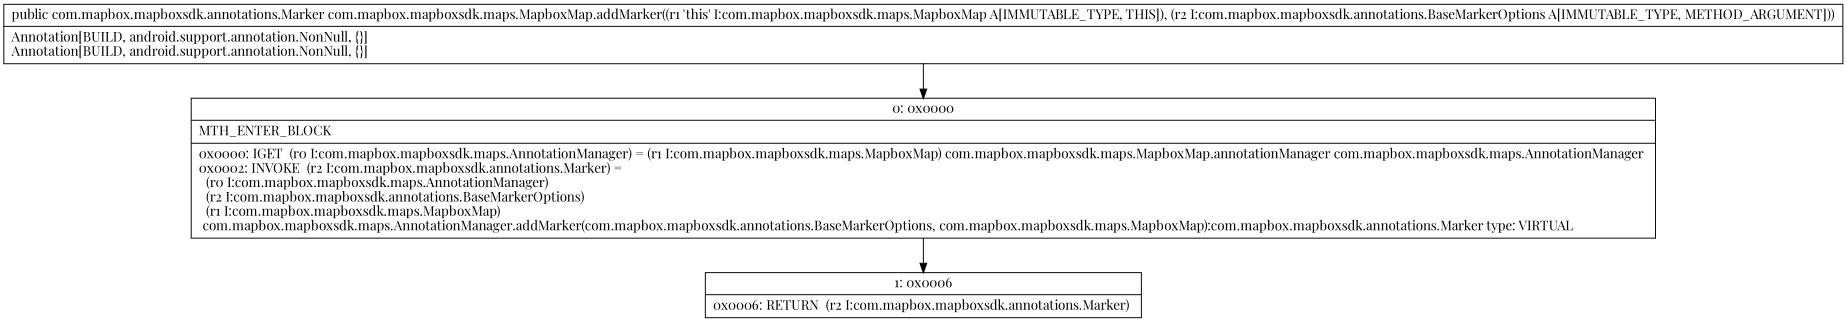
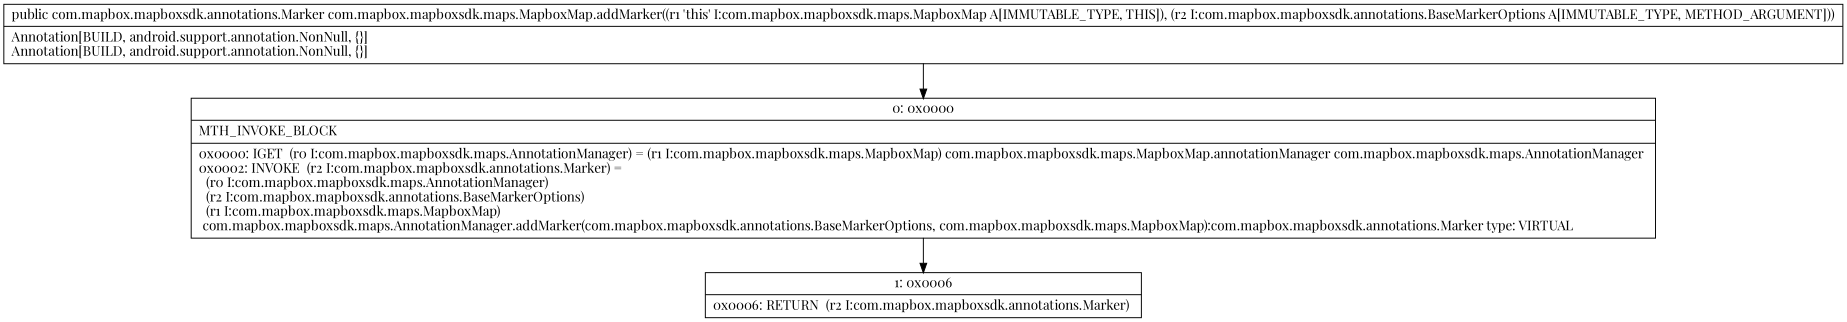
node "0: 0x0000": text "MTH_ENTER_BLOCK" -> "MTH_INVOKE_BLOCK"
